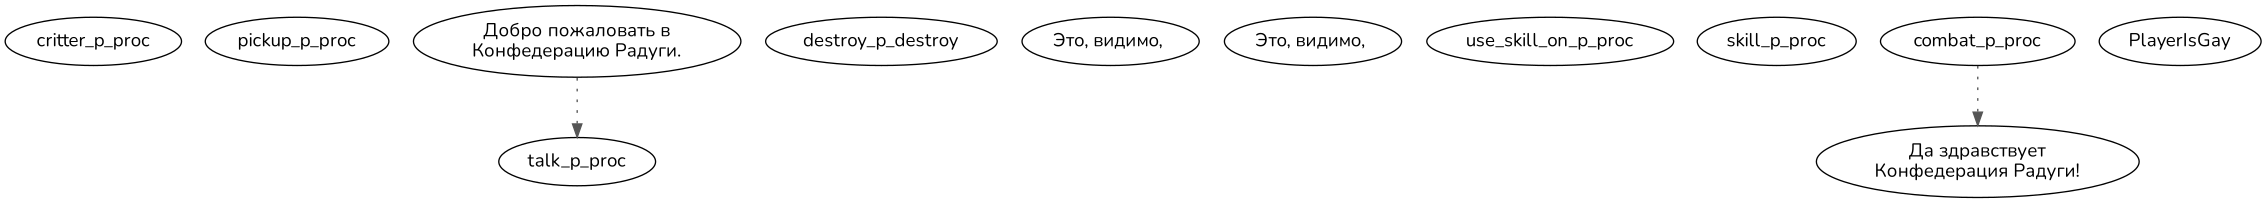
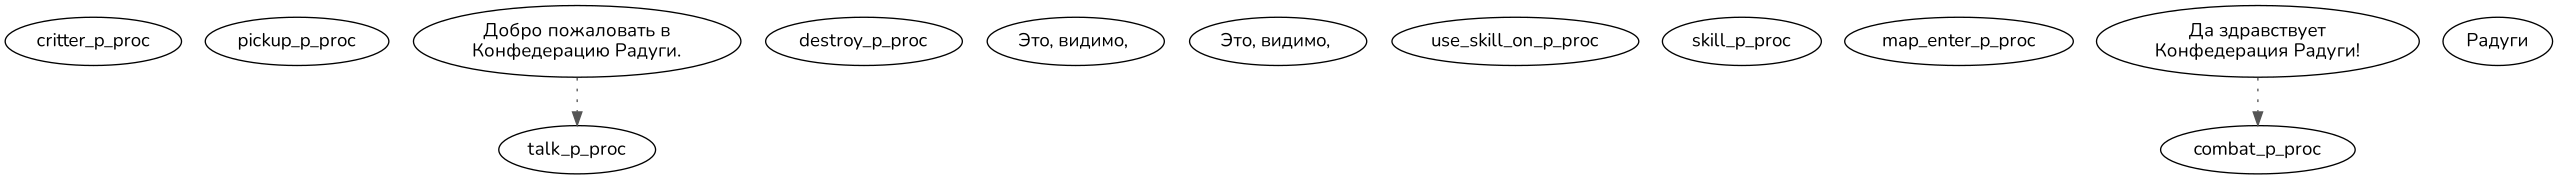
node "destroy_p_destroy": label "destroy_p_destroy" -> "destroy_p_proc"
node "map_enter_p_proc": added
node "PlayerIsGay": label "PlayerIsGay" -> "Радуги"
edge "combat_p_proc" -> "Да здравствует Конфедерация Радуги!": reversed
